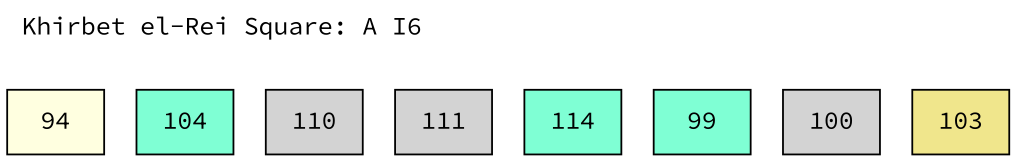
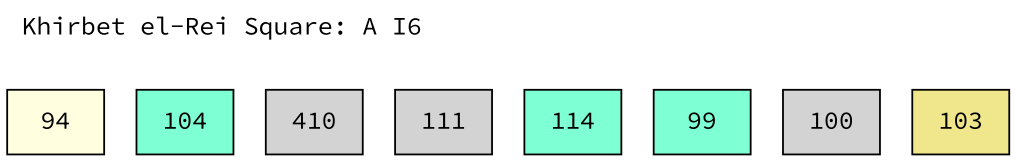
node "110": label "110" -> "410"
